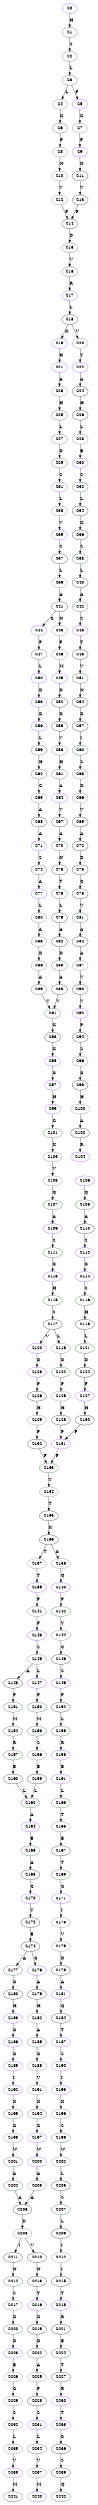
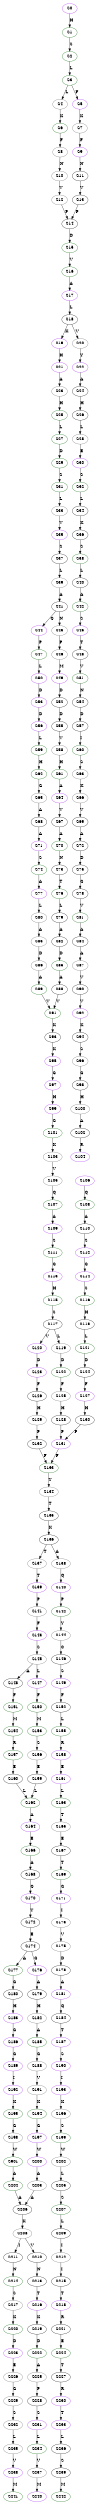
edge "S16" -> "S17": label "R" -> "A"
node "S31": color purple -> darkgreen
edge "S92" -> "S94": label "P" -> "K"
node "S201": label "S201" -> "S901"
edge "S233" -> "S236": label "G" -> "L"
edge "S239" -> "S242": label "Q" -> "M"
